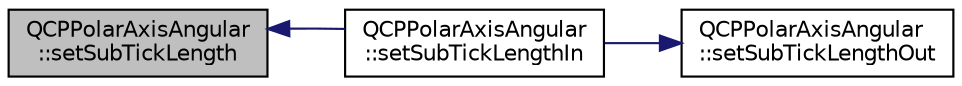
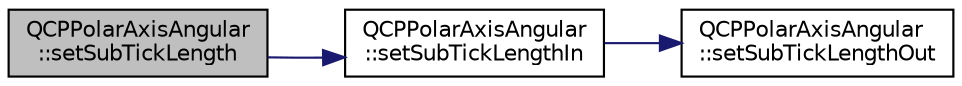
edge "QCPPolarAxisAngular ::setSubTickLengthIn" -> "QCPPolarAxisAngular ::setSubTickLength": reversed
